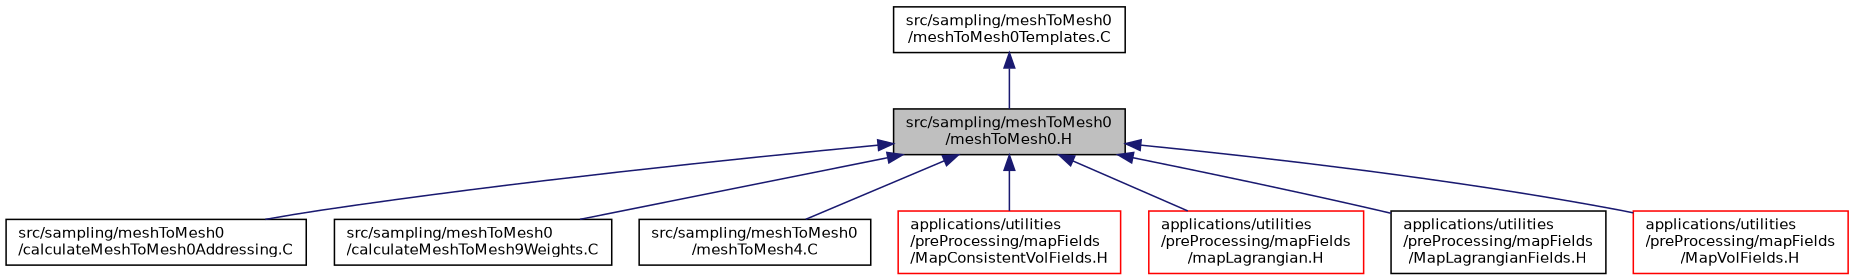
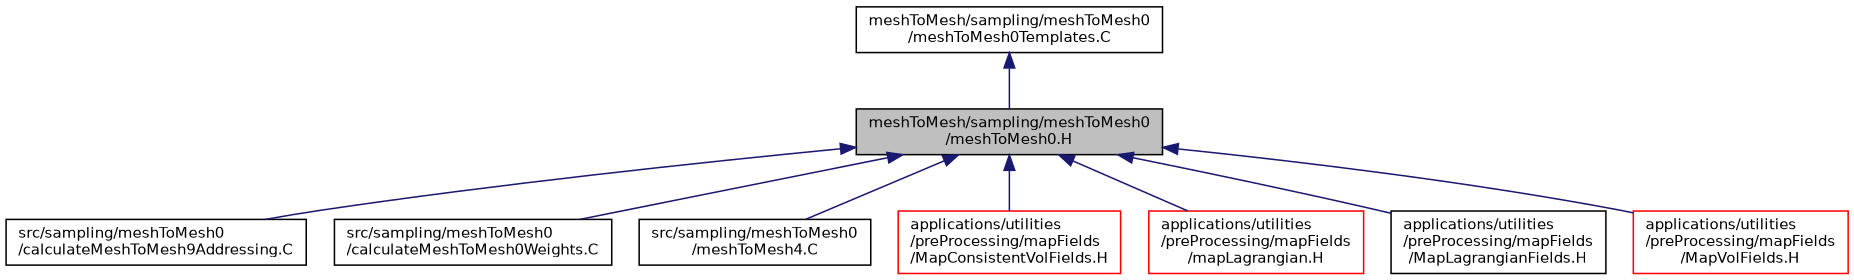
node "src/sampling/meshToMesh0 /meshToMesh0Templates.C": label "src/sampling/meshToMesh0 /meshToMesh0Templates.C" -> "meshToMesh/sampling/meshToMesh0 /meshToMesh0Templates.C"
node "src/sampling/meshToMesh0 /meshToMesh0.H": label "src/sampling/meshToMesh0 /meshToMesh0.H" -> "meshToMesh/sampling/meshToMesh0 /meshToMesh0.H"
node "src/sampling/meshToMesh0 /calculateMeshToMesh0Addressing.C": label "src/sampling/meshToMesh0 /calculateMeshToMesh0Addressing.C" -> "src/sampling/meshToMesh0 /calculateMeshToMesh9Addressing.C"
node "src/sampling/meshToMesh0 /calculateMeshToMesh9Weights.C": label "src/sampling/meshToMesh0 /calculateMeshToMesh9Weights.C" -> "src/sampling/meshToMesh0 /calculateMeshToMesh0Weights.C"
